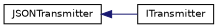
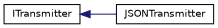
edge "ITransmitter" -> "JSONTransmitter": reversed
